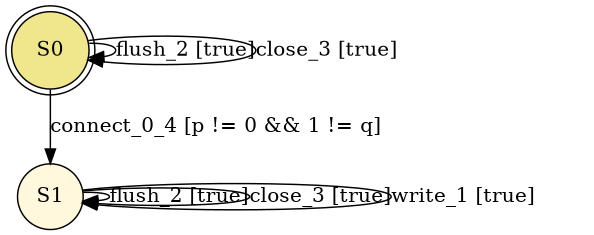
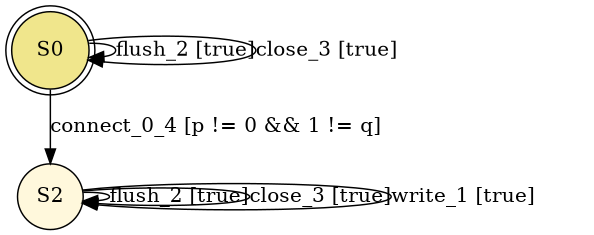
node "S1": label "S1" -> "S2"
